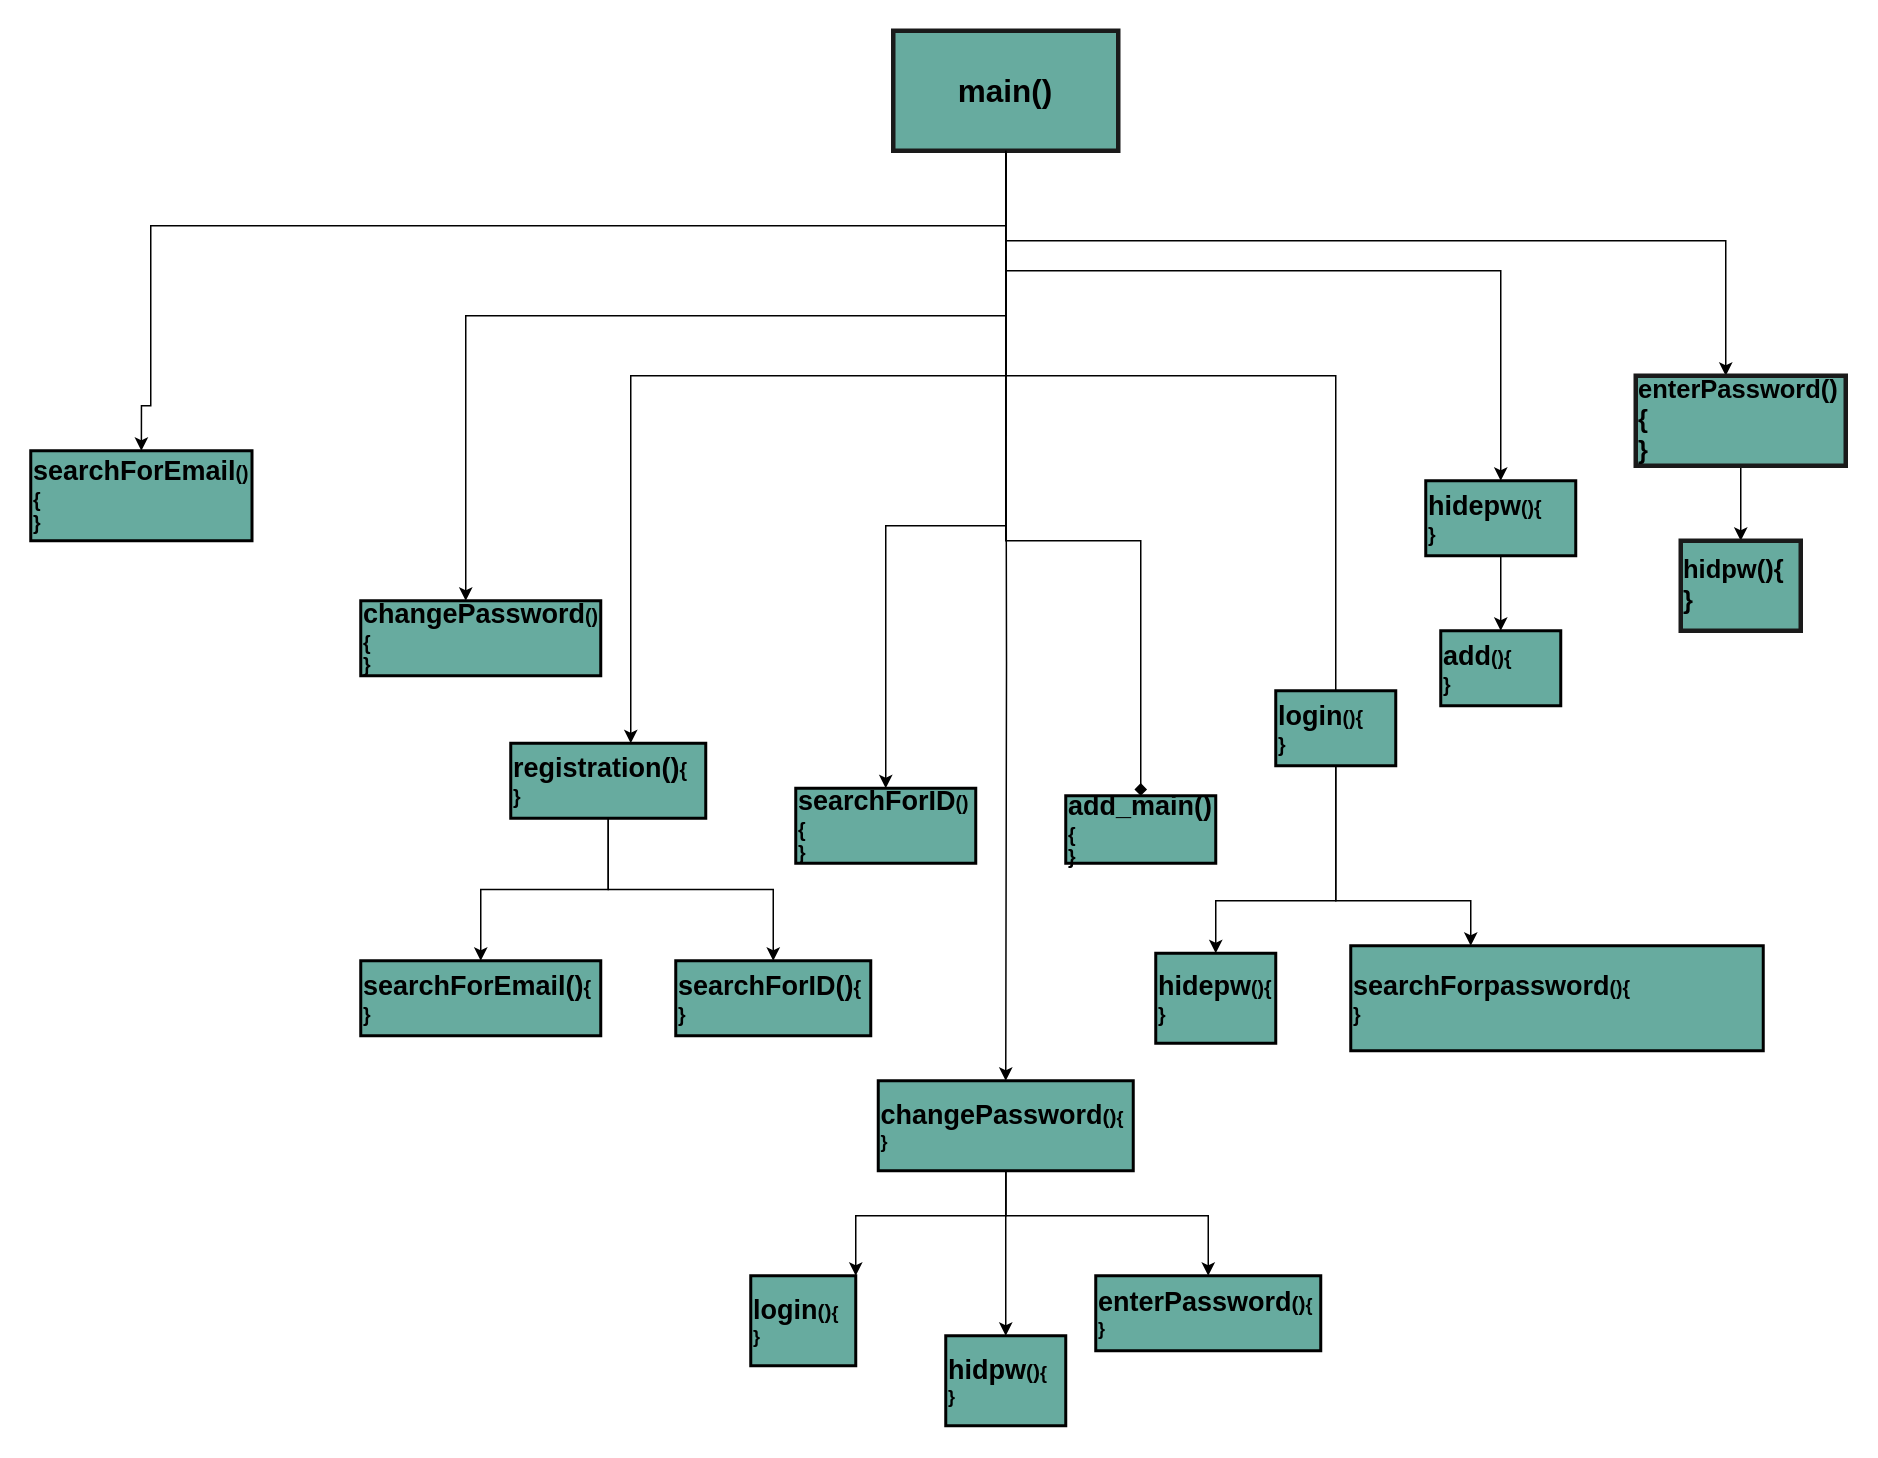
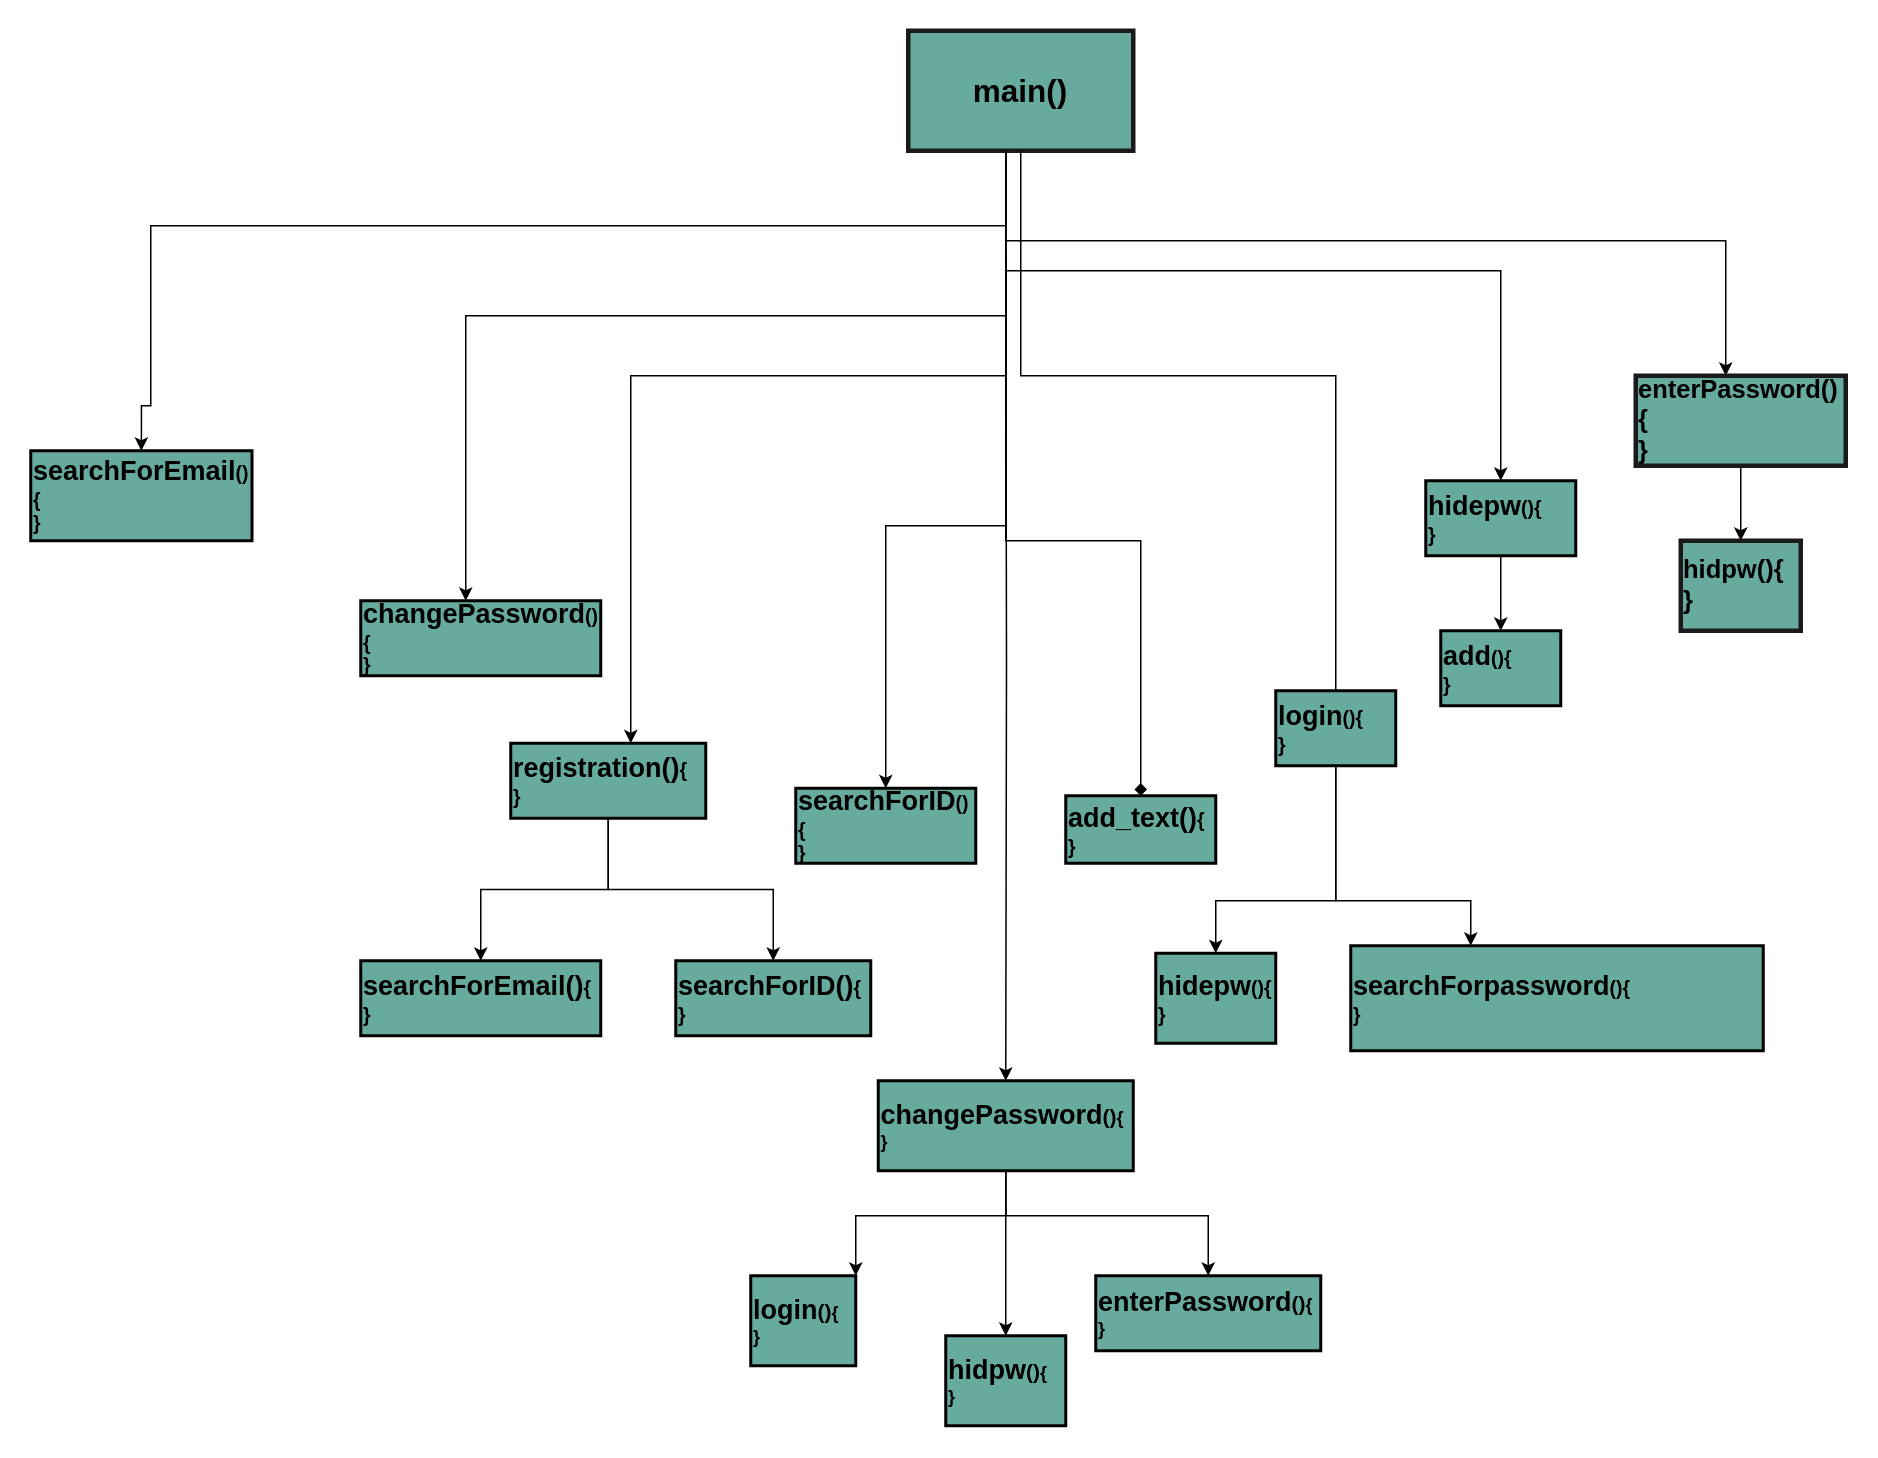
node "main()": moved (1006, 91) -> (1021, 91)
node "add_main(){ }": label "add_main(){ }" -> "add_text(){ }"
